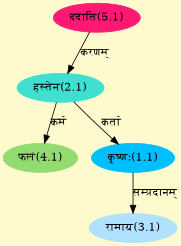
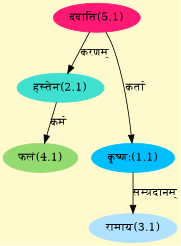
edge "हस्तेन(2.1)" -> "कृष्णः(1.1)": now "ददाति(5.1)" -> "कृष्णः(1.1)"
